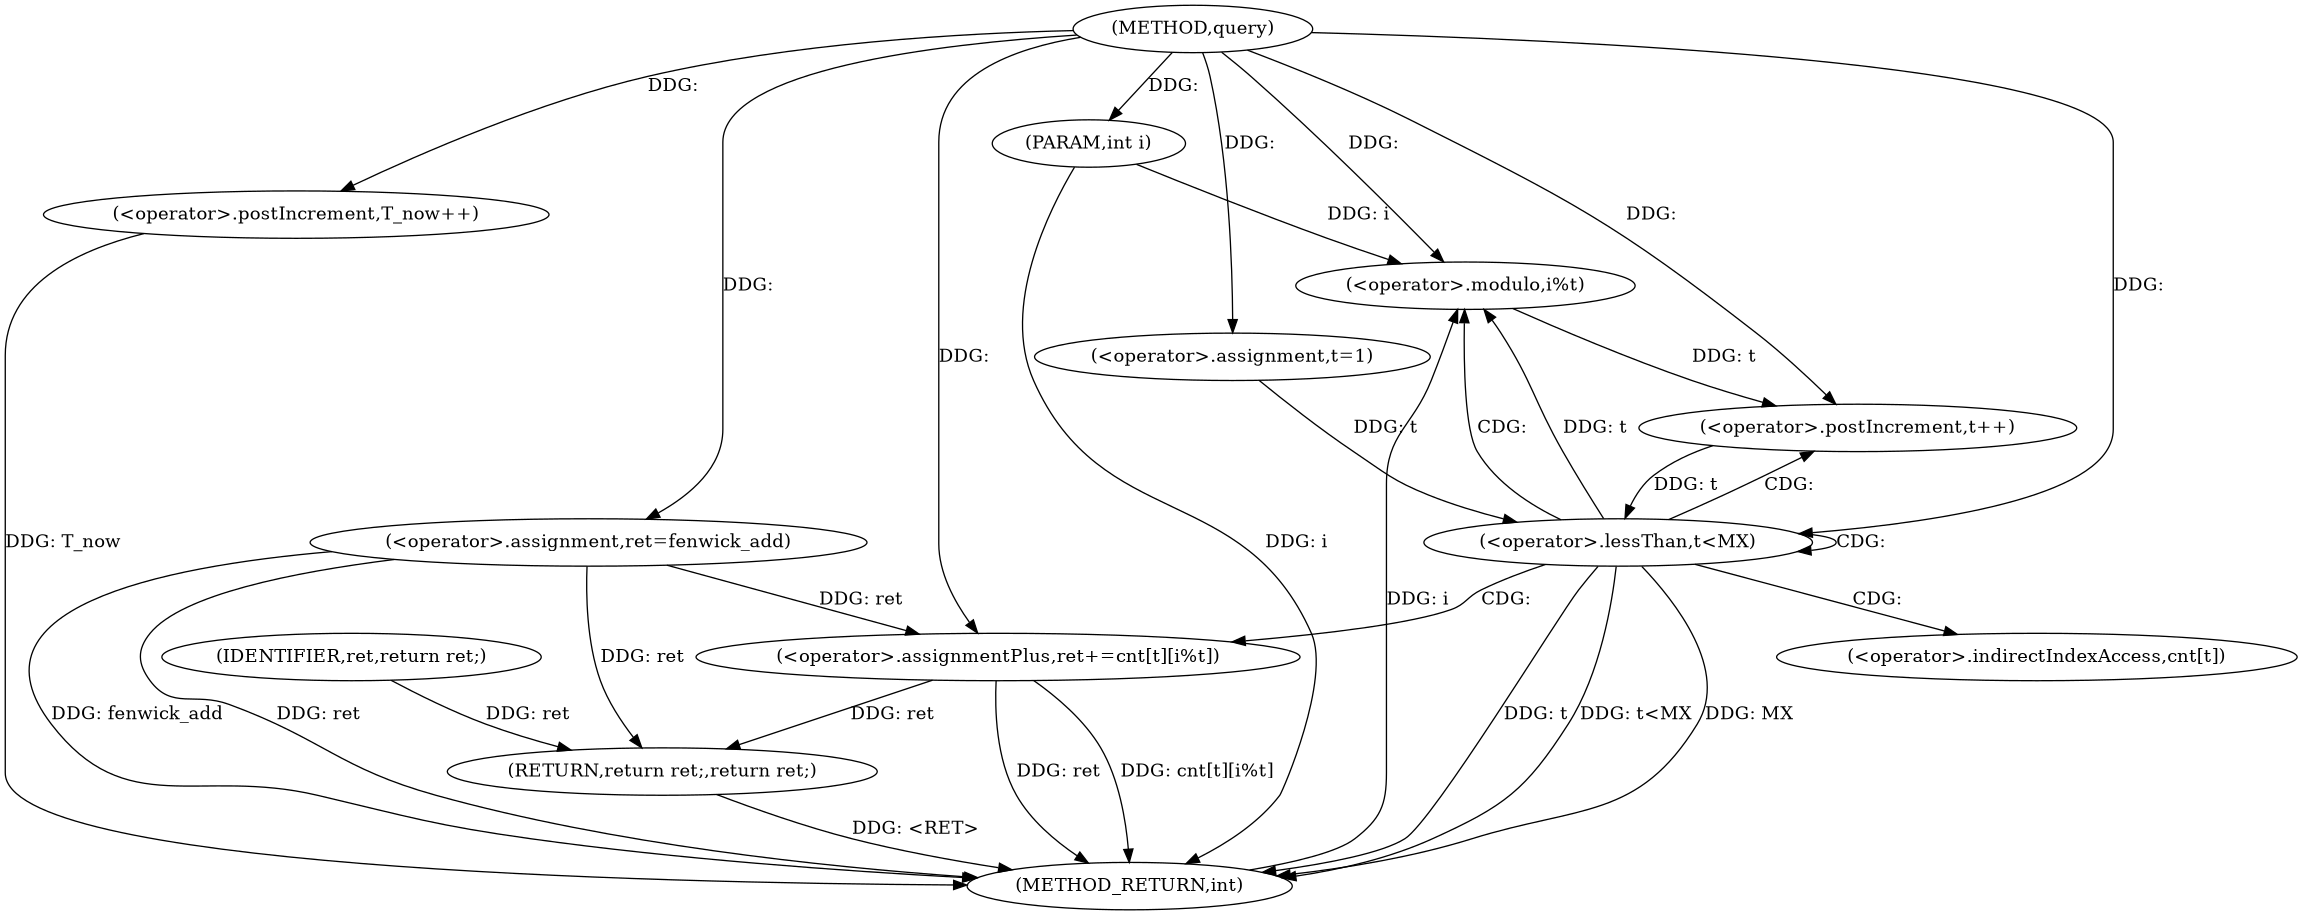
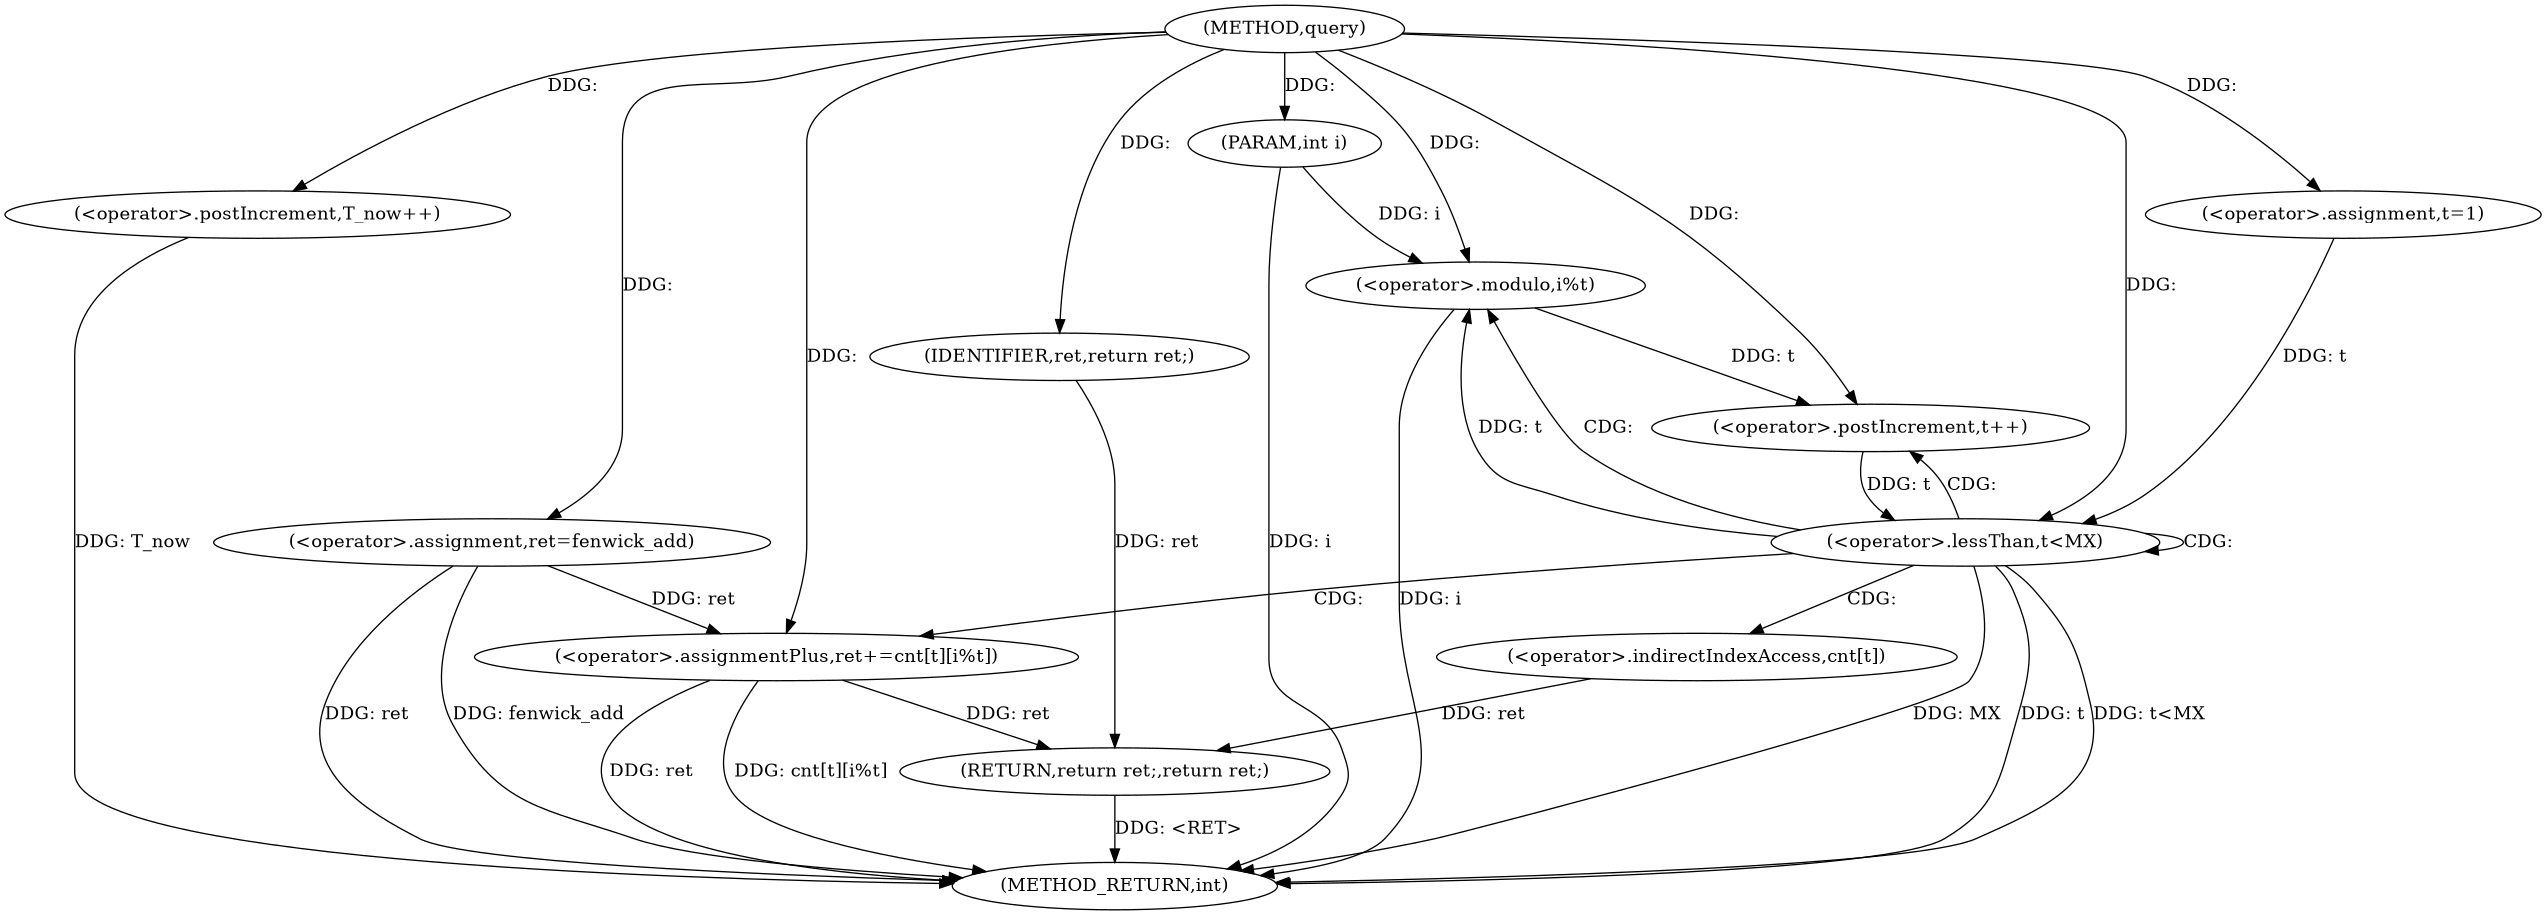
edge "(METHOD,query)" -> "(IDENTIFIER,ret,return ret;)": added, label "DDG:"
edge "(METHOD_RETURN,int)" -> "(<operator>.modulo,i%t)": reversed
edge "(<operator>.assignment,ret=fenwick_add)" -> "(RETURN,return ret;,return ret;)": now "(<operator>.indirectIndexAccess,cnt[t])" -> "(RETURN,return ret;,return ret;)"
